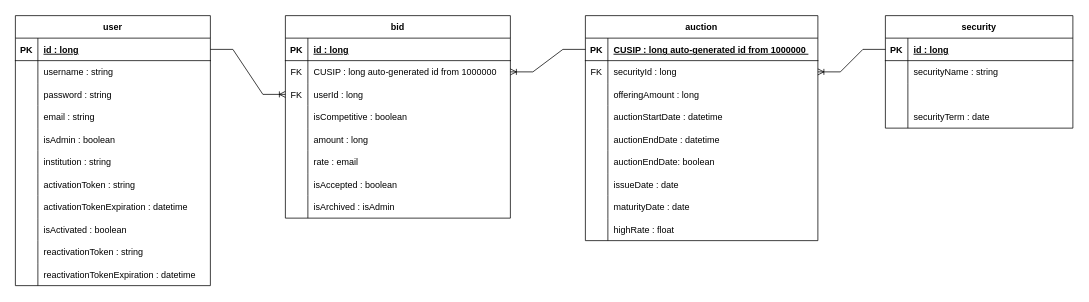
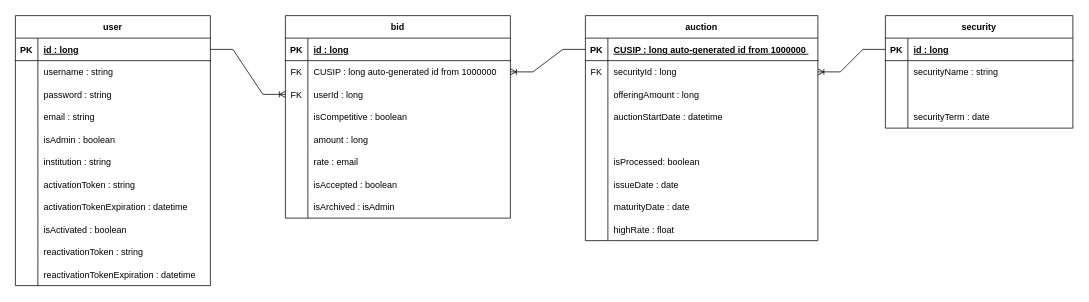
node "auctionEndDate : datetime": removed
node "auctionEndDate: boolean": label "auctionEndDate: boolean" -> "isProcessed: boolean"
